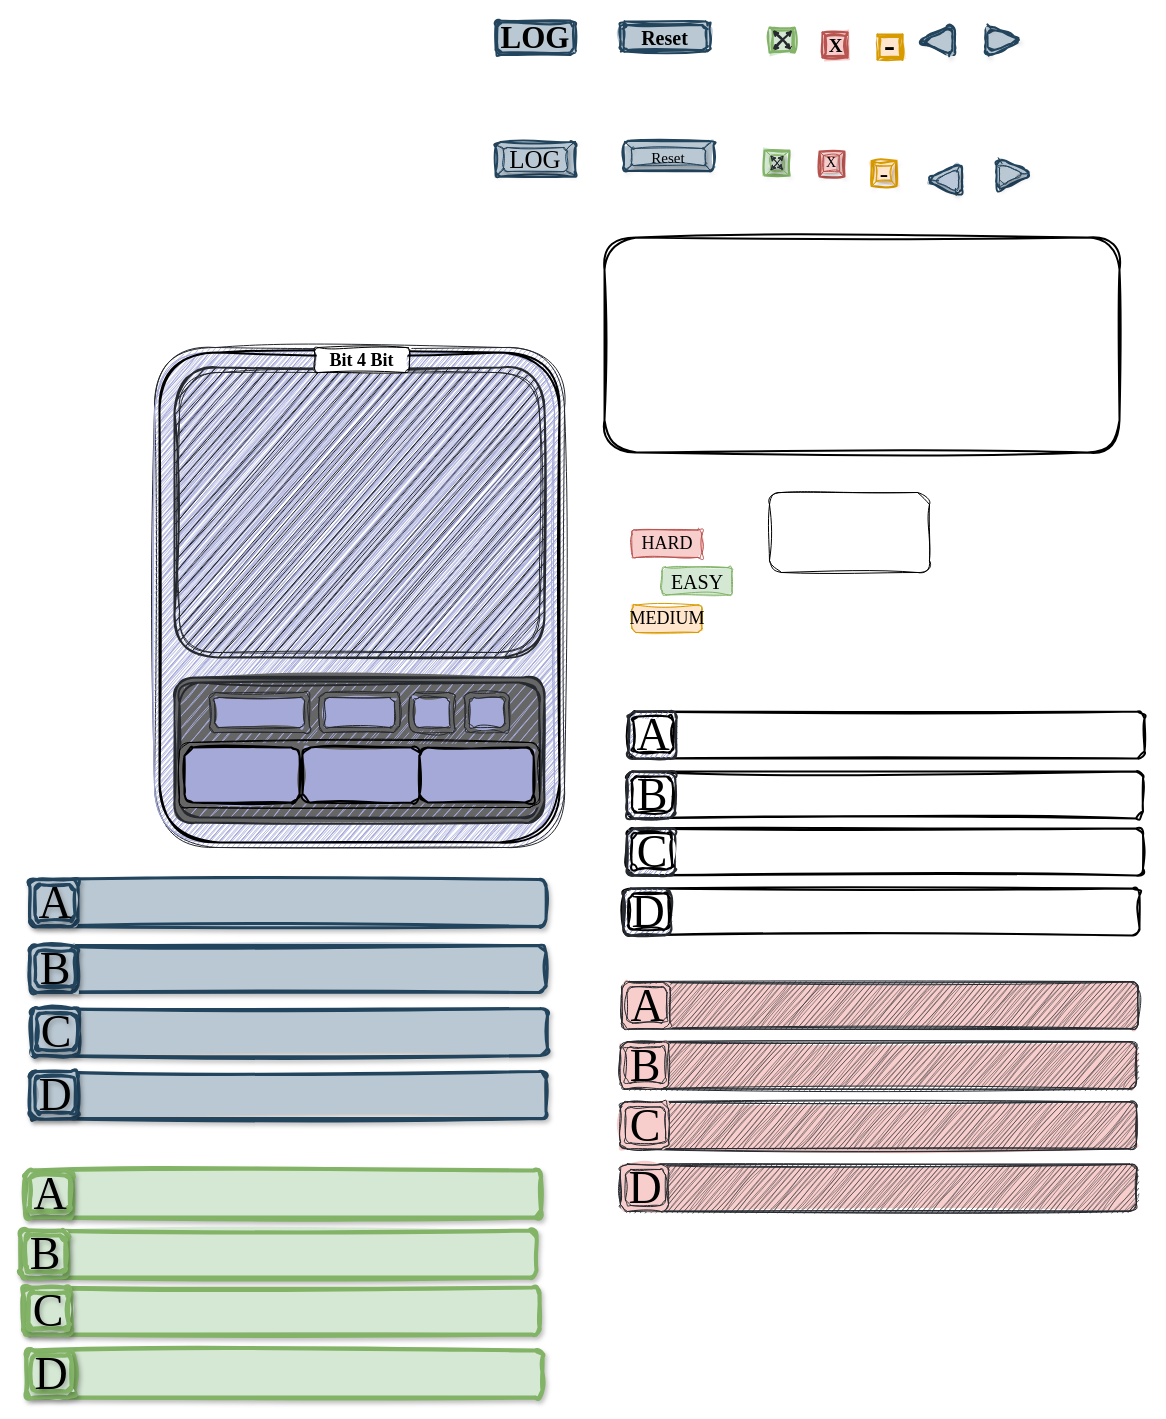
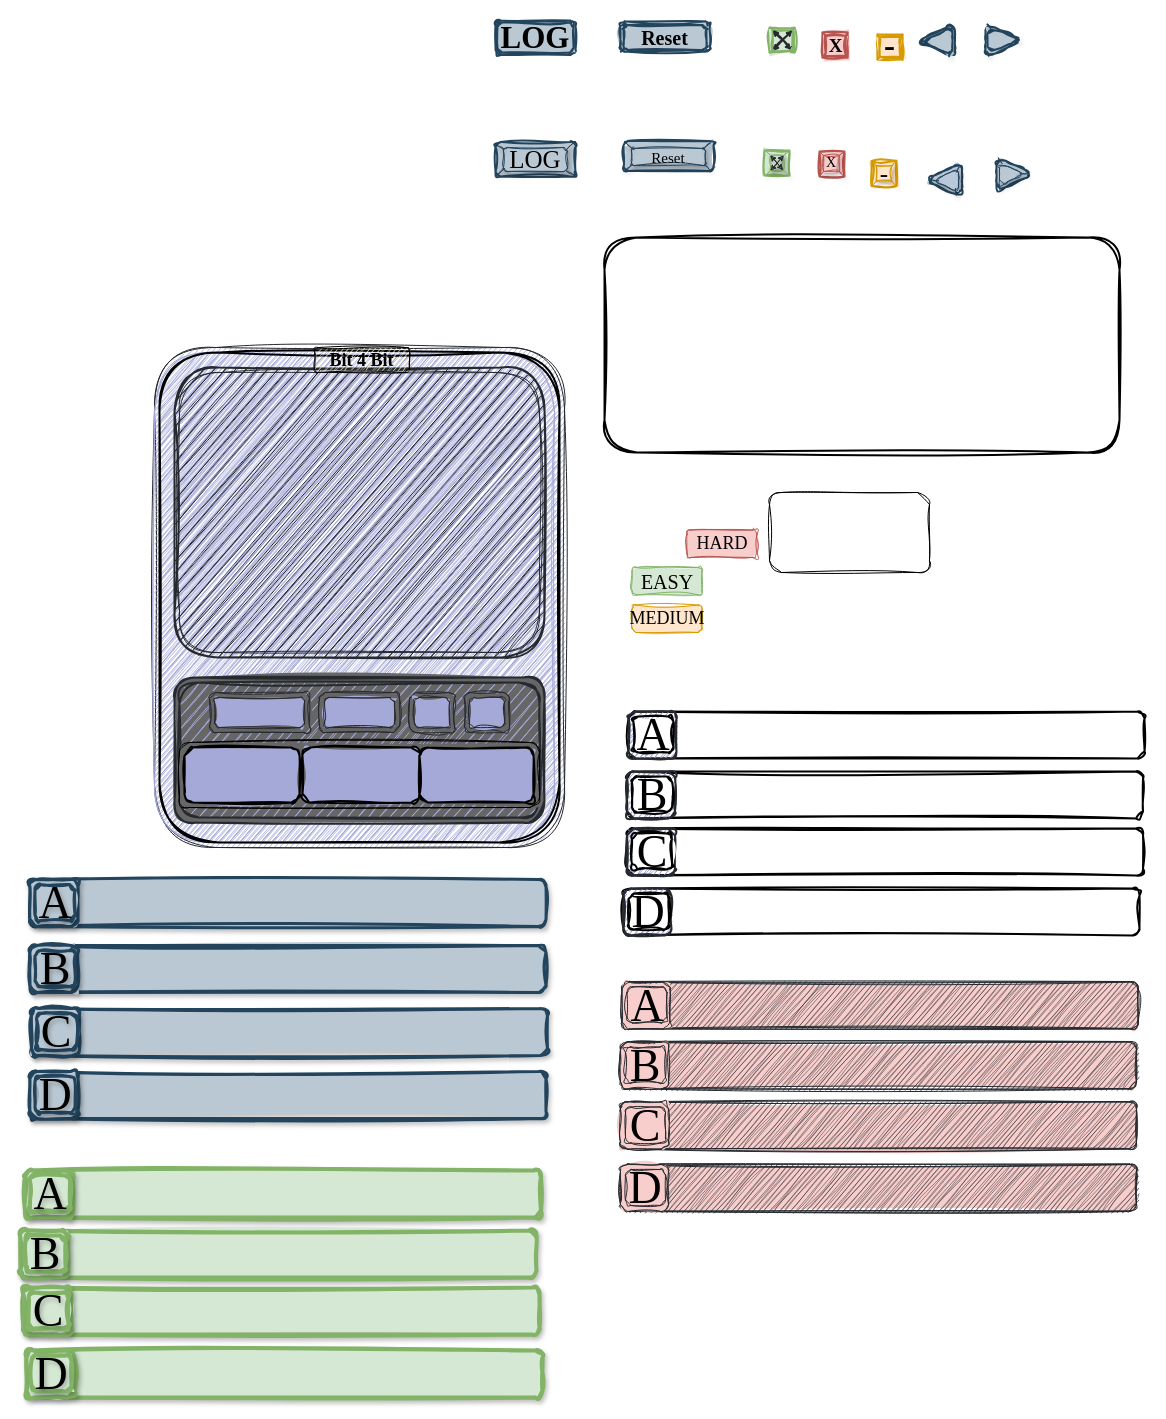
node "Bit 4 Bit": fillcolor #ffffff -> #fff2cc
node "HARD": moved (667, 544) -> (722, 544)
node "EASY": moved (697, 581) -> (667, 581)
